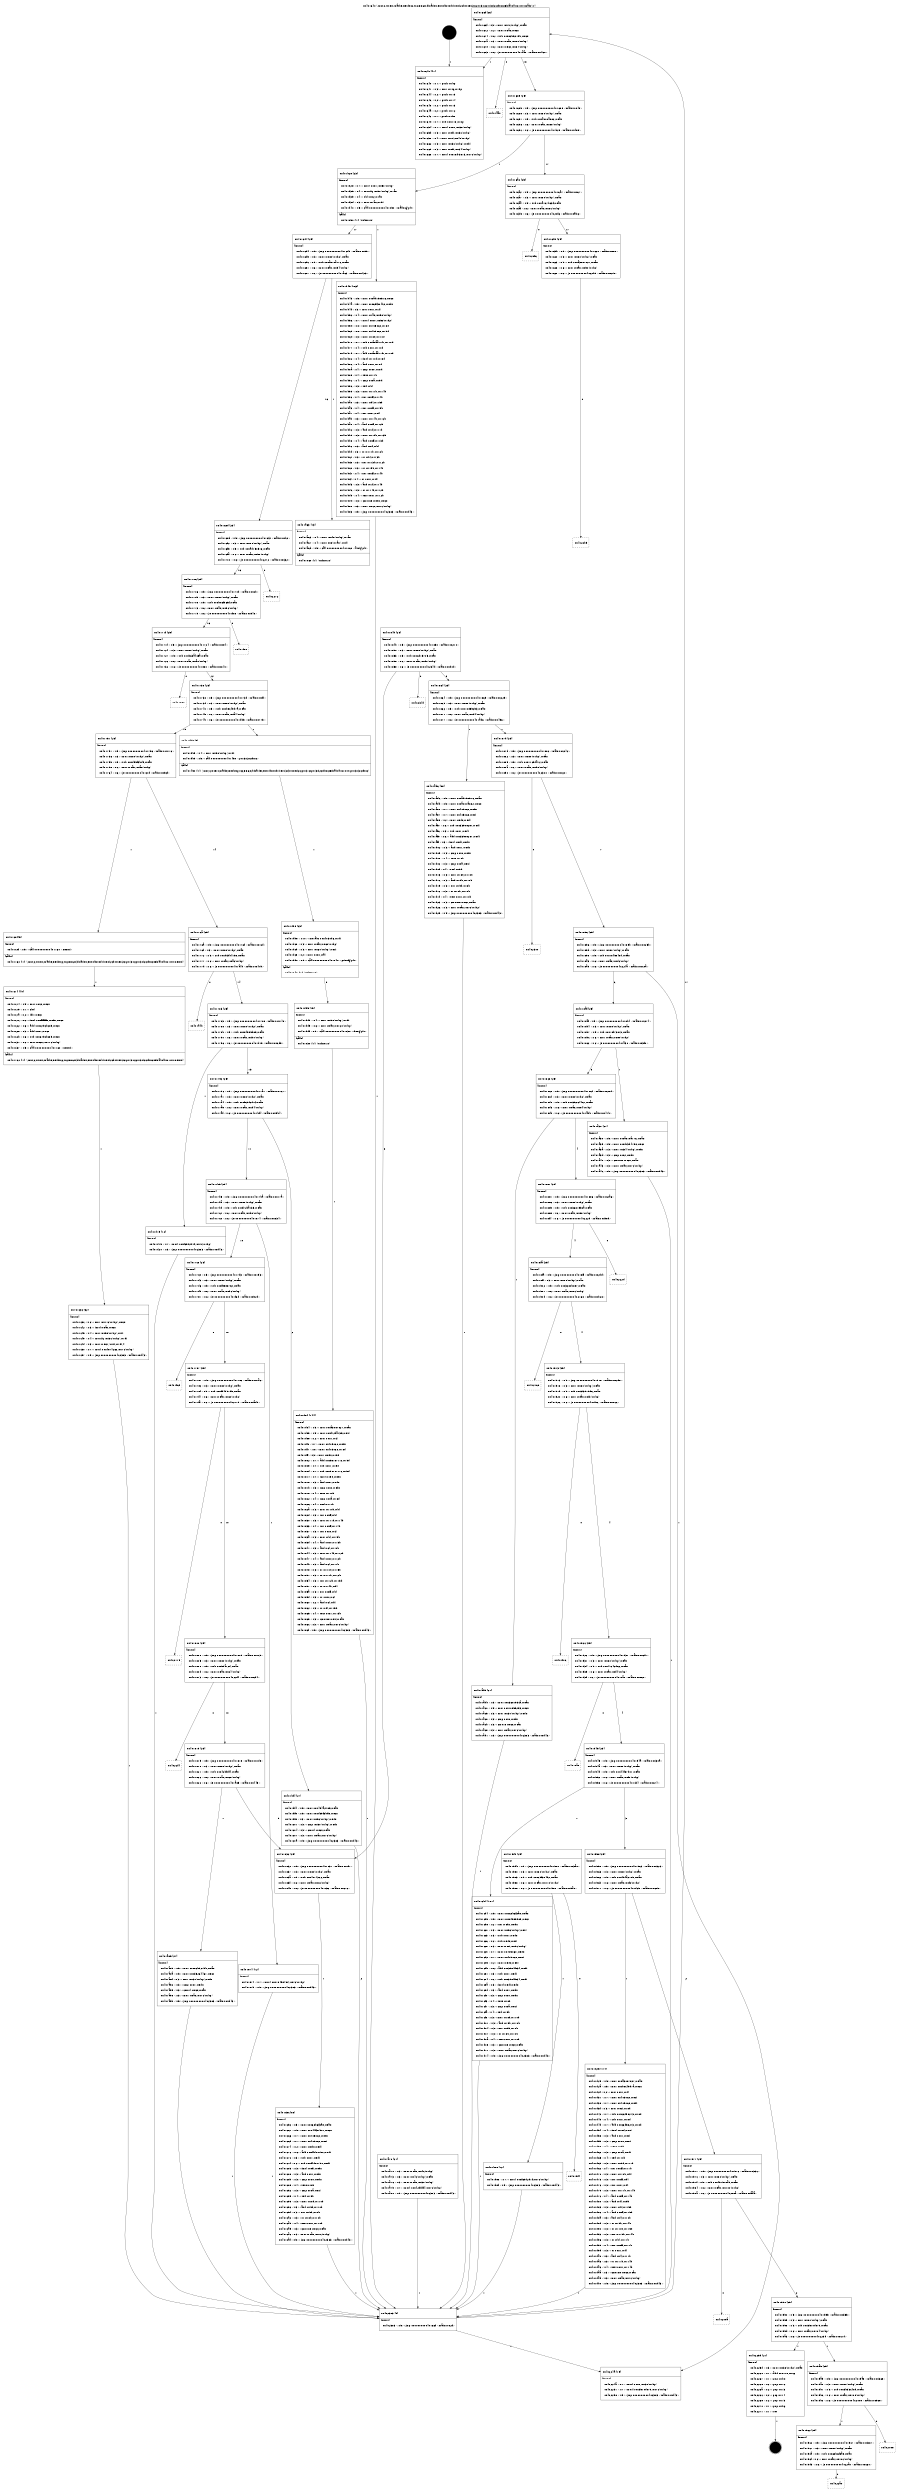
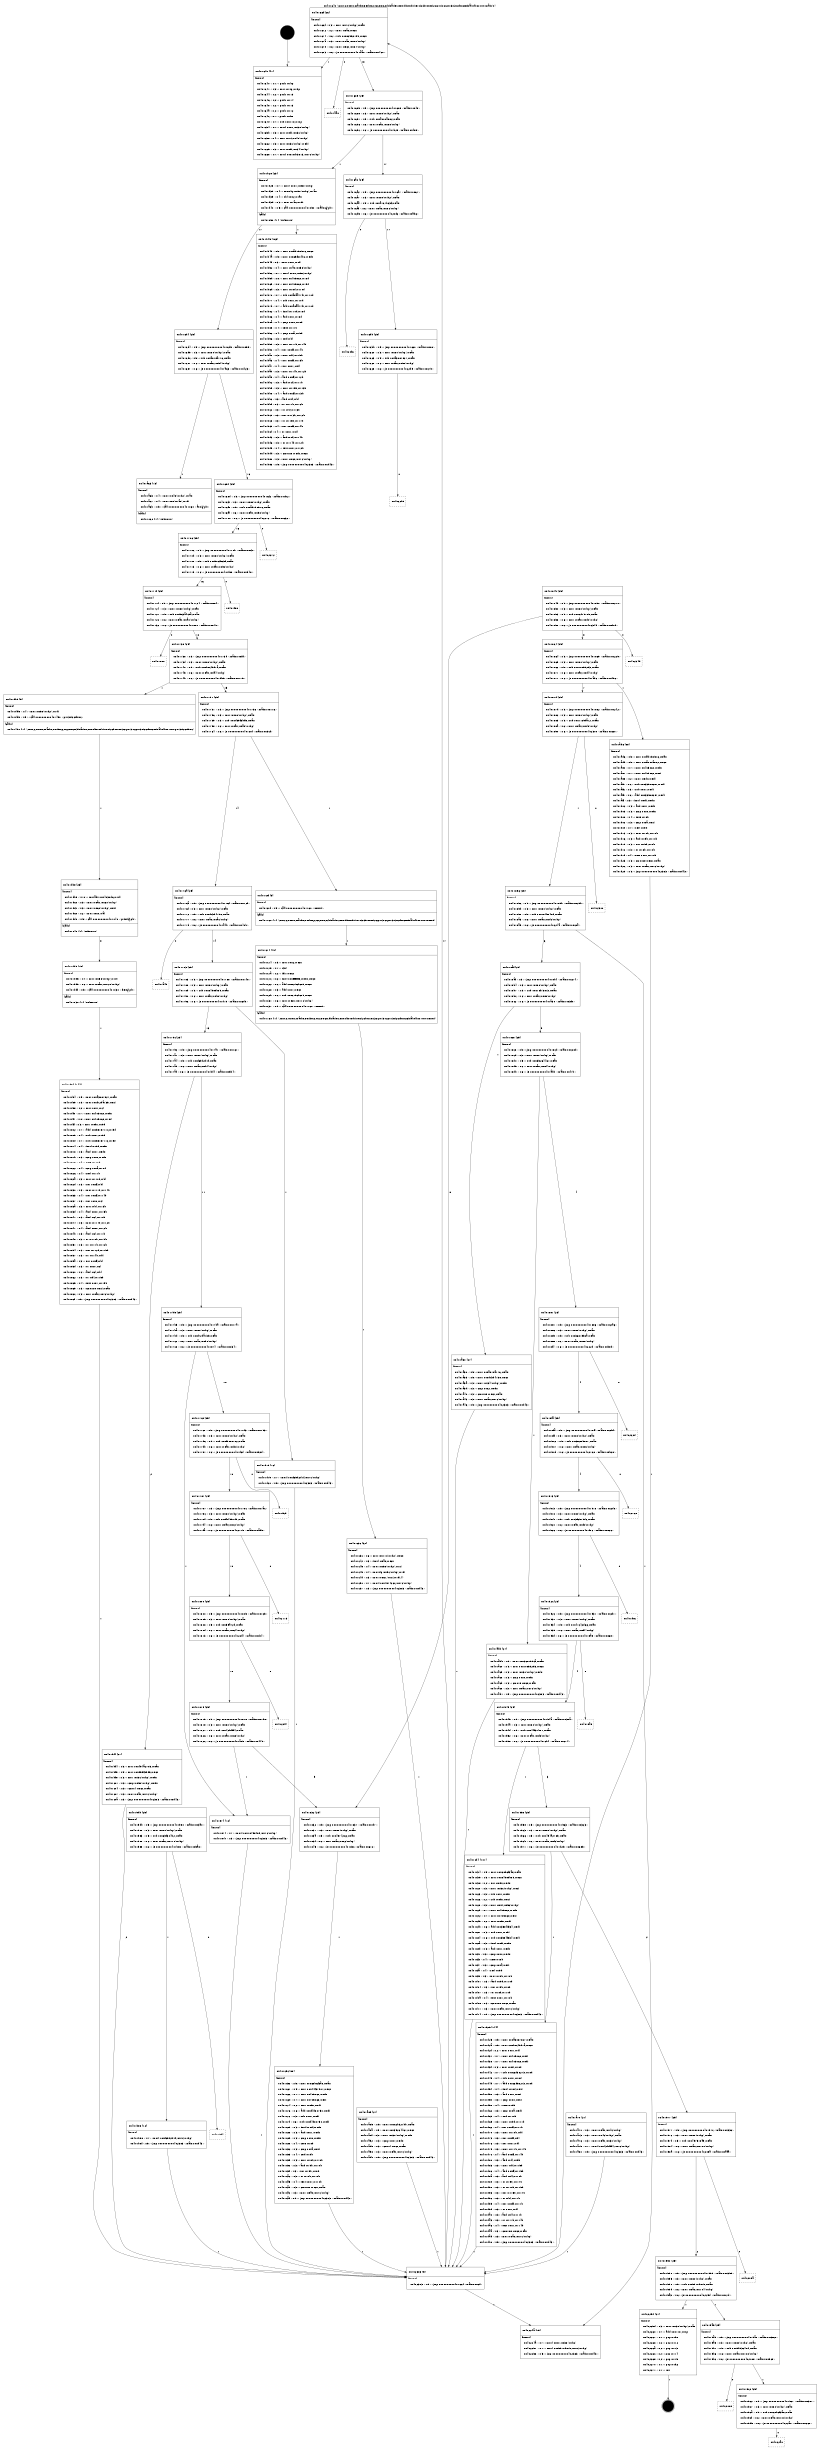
edge "0x401b45 [163]" -> "0x402383 [5]": removed, label "1"
edge "0x401819 [25]" -> "0x401a85 [27]": now "0x401819 [25]" -> "0x401e74 [12]"
